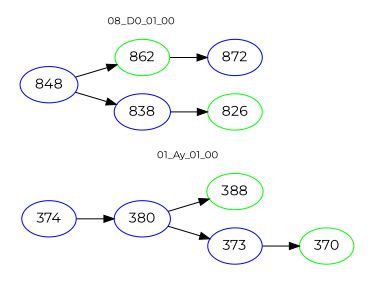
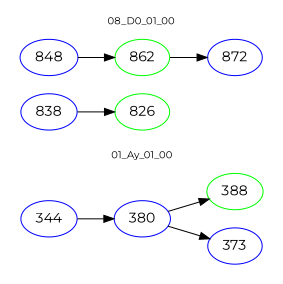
edge "848" -> "838": removed
node "374": label "374" -> "344"
node "370": removed
